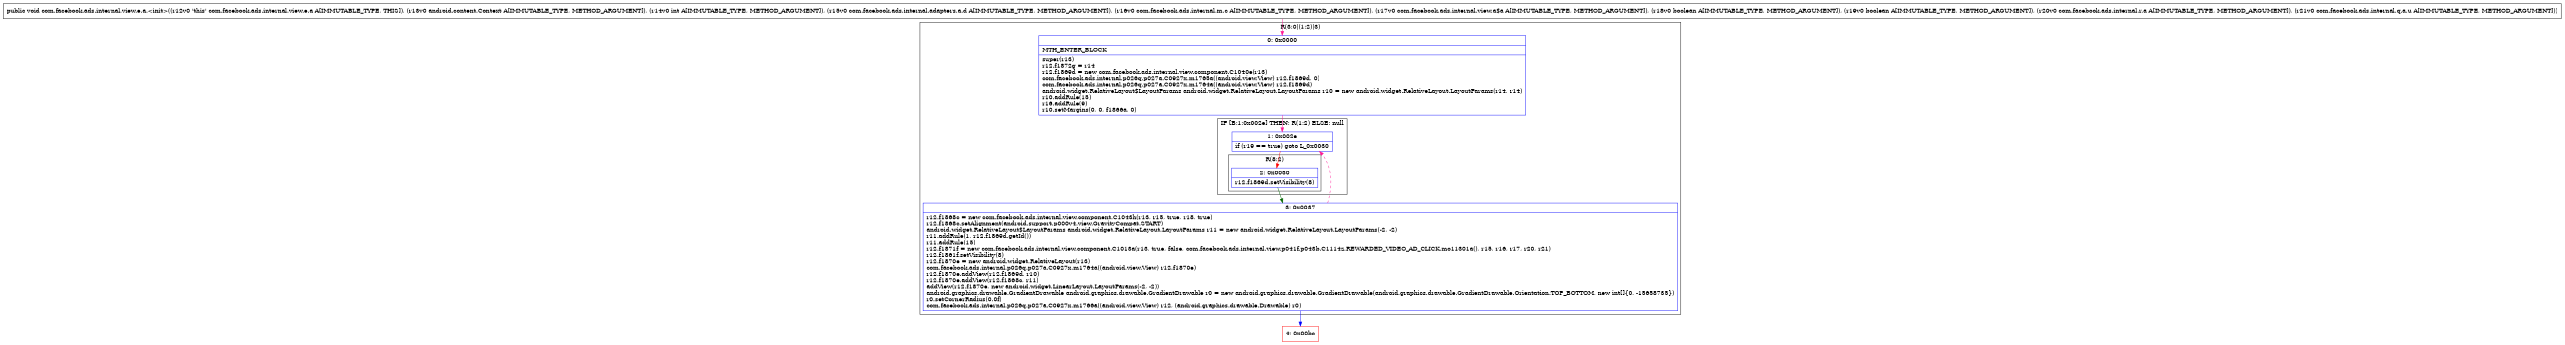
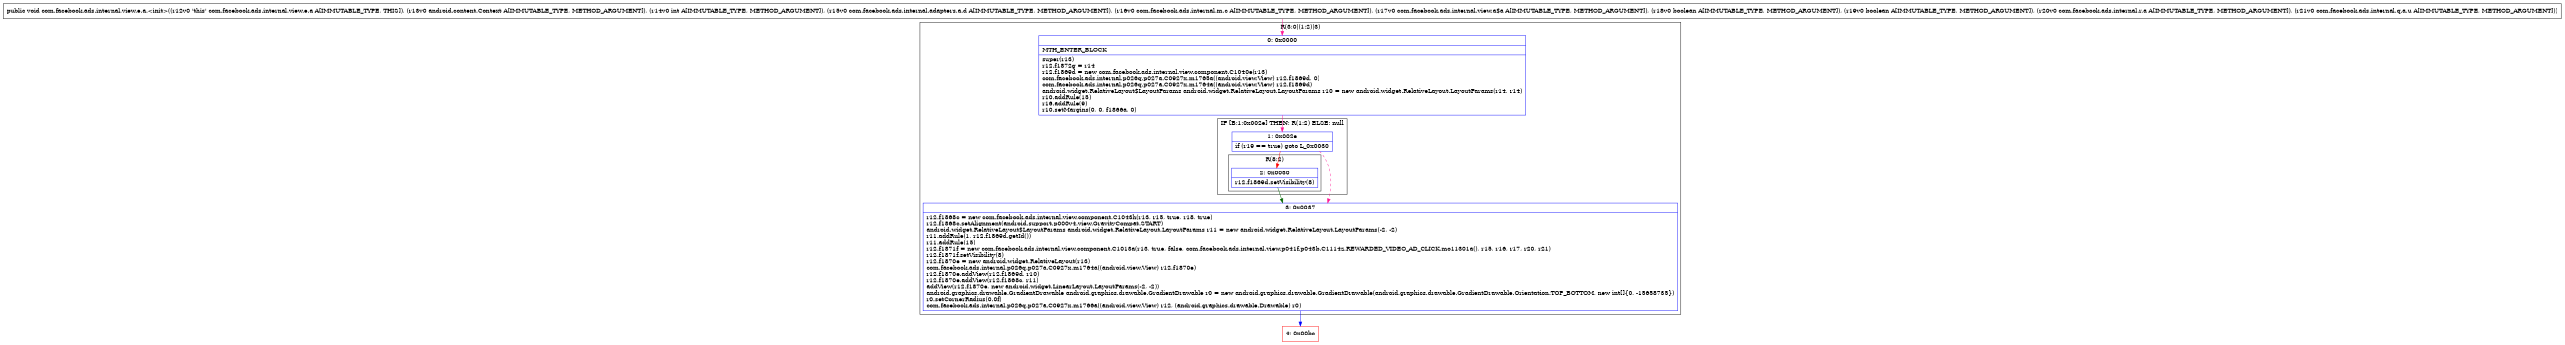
edge "3: 0x0037" -> "1: 0x002e": reversed
node "3: 0x0037": text "r12.f1861f.setVisibility(8)" -> "r12.f1871f.setVisibility(8)"
